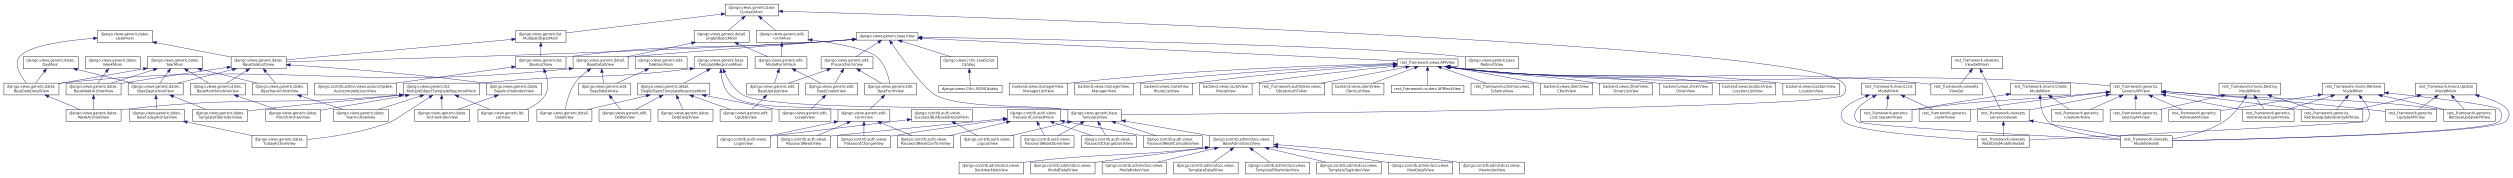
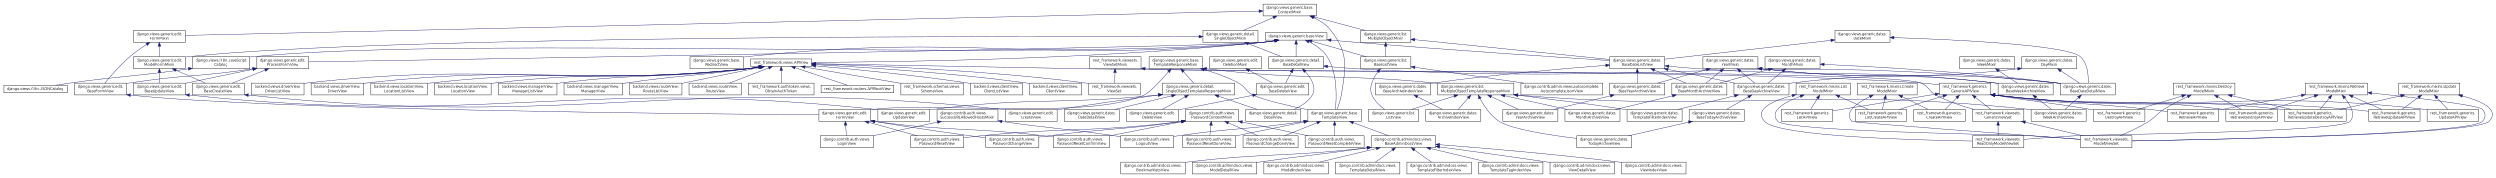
node "django.views.generic.dates. MonthMixin": added
